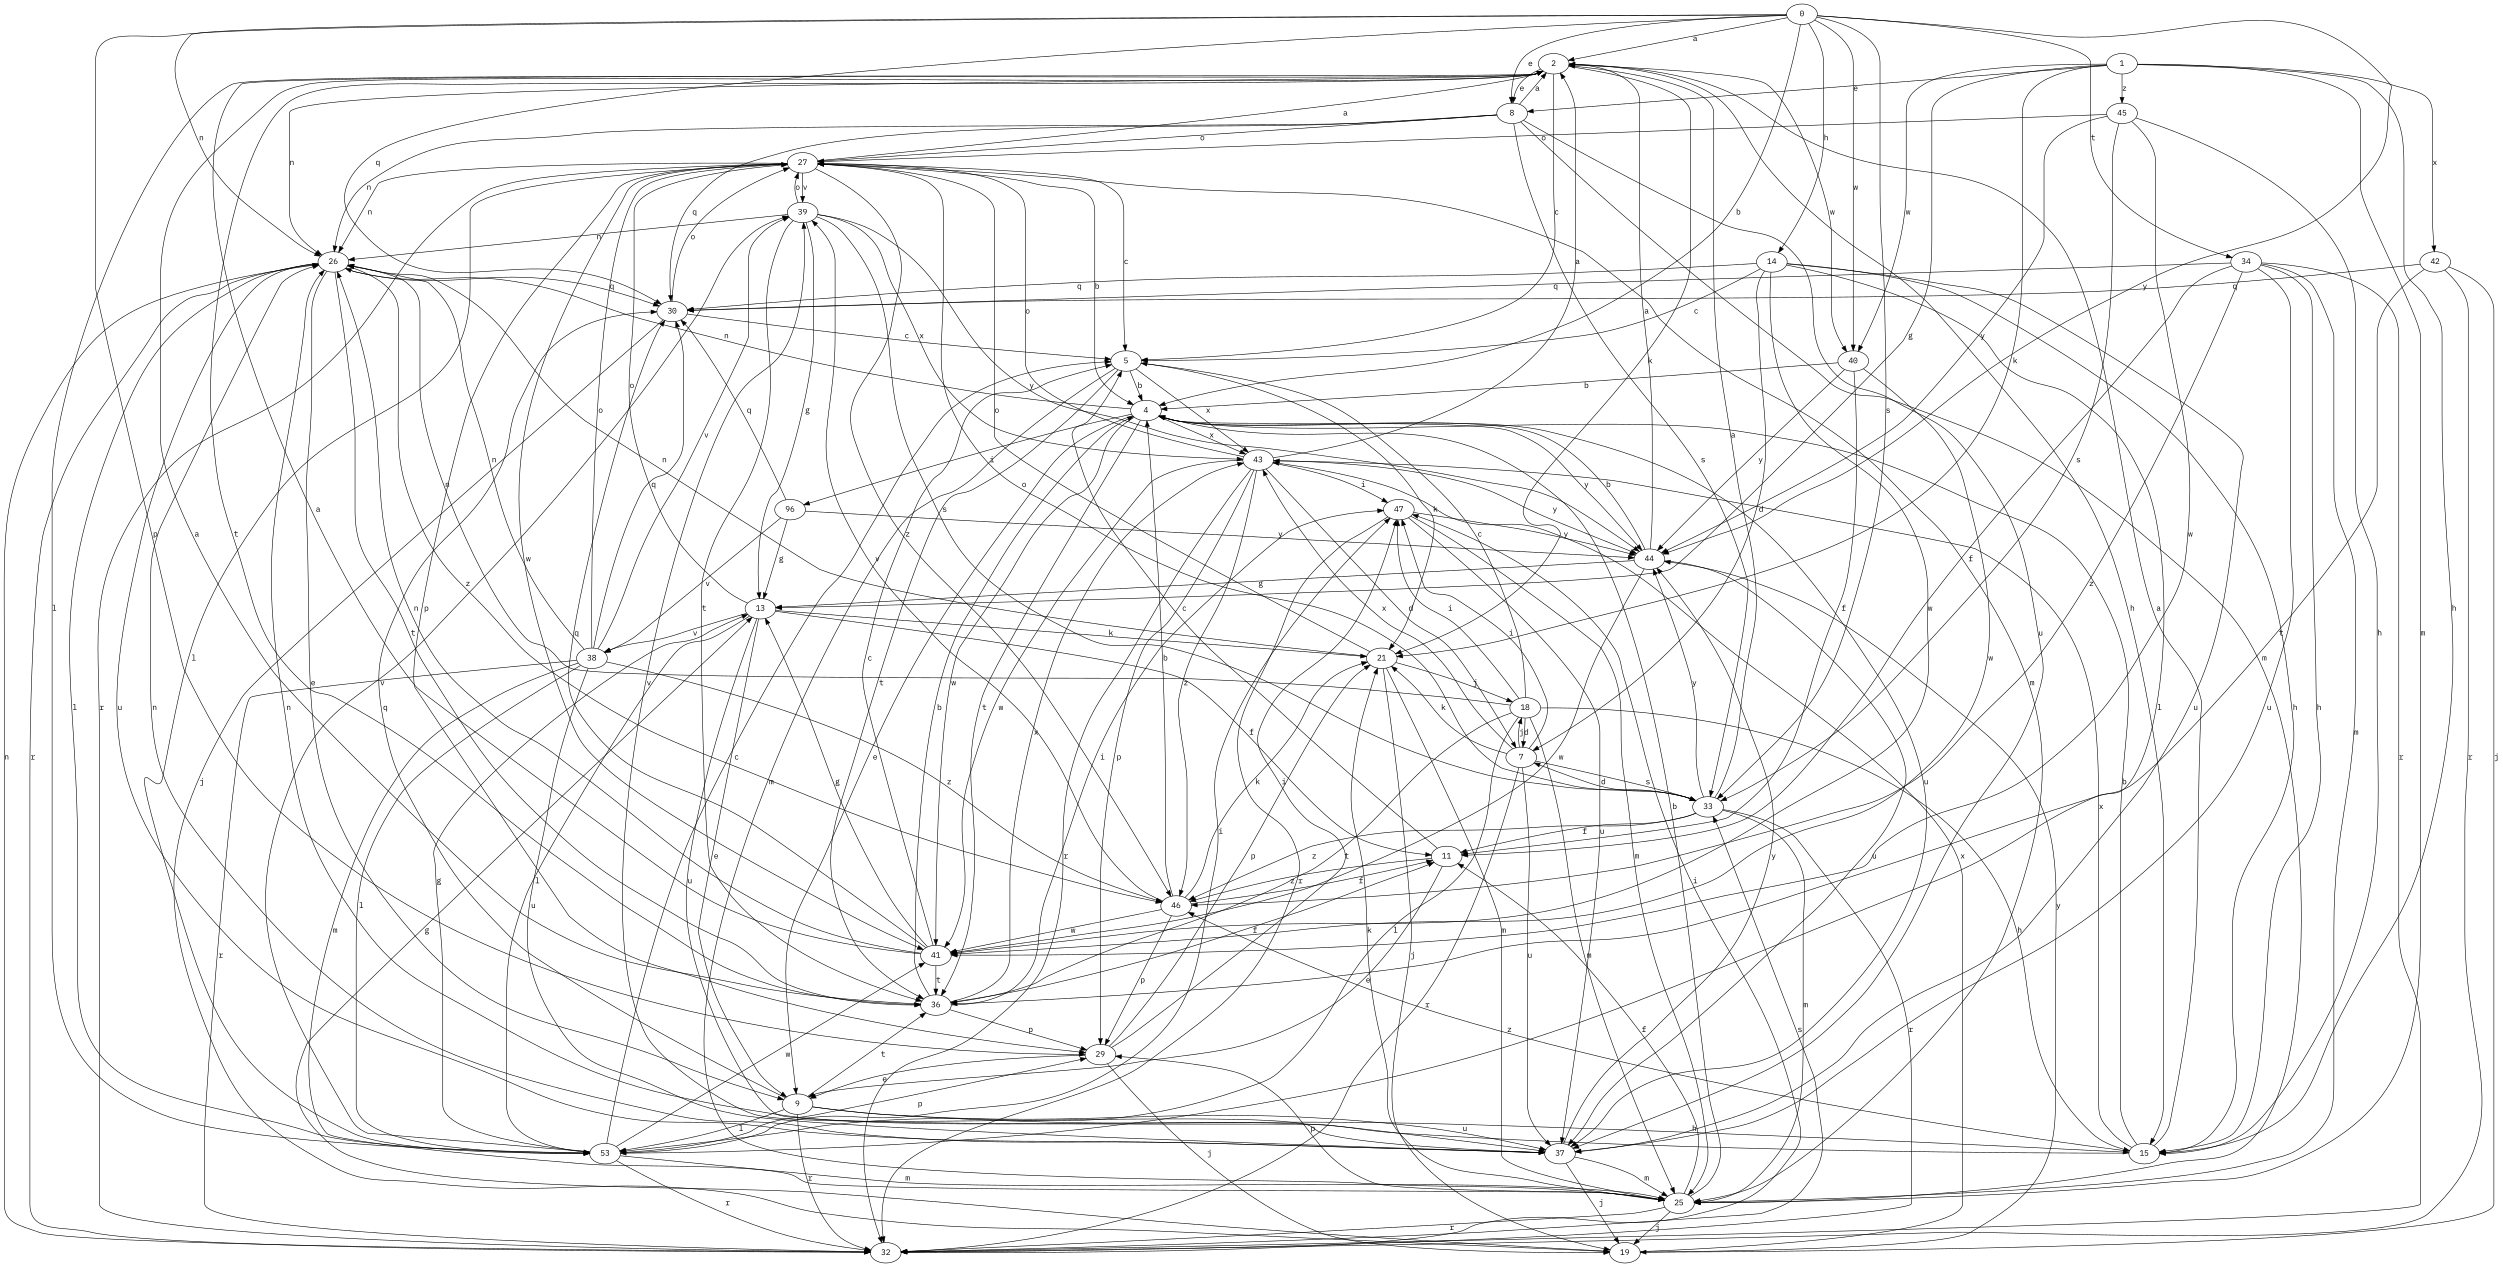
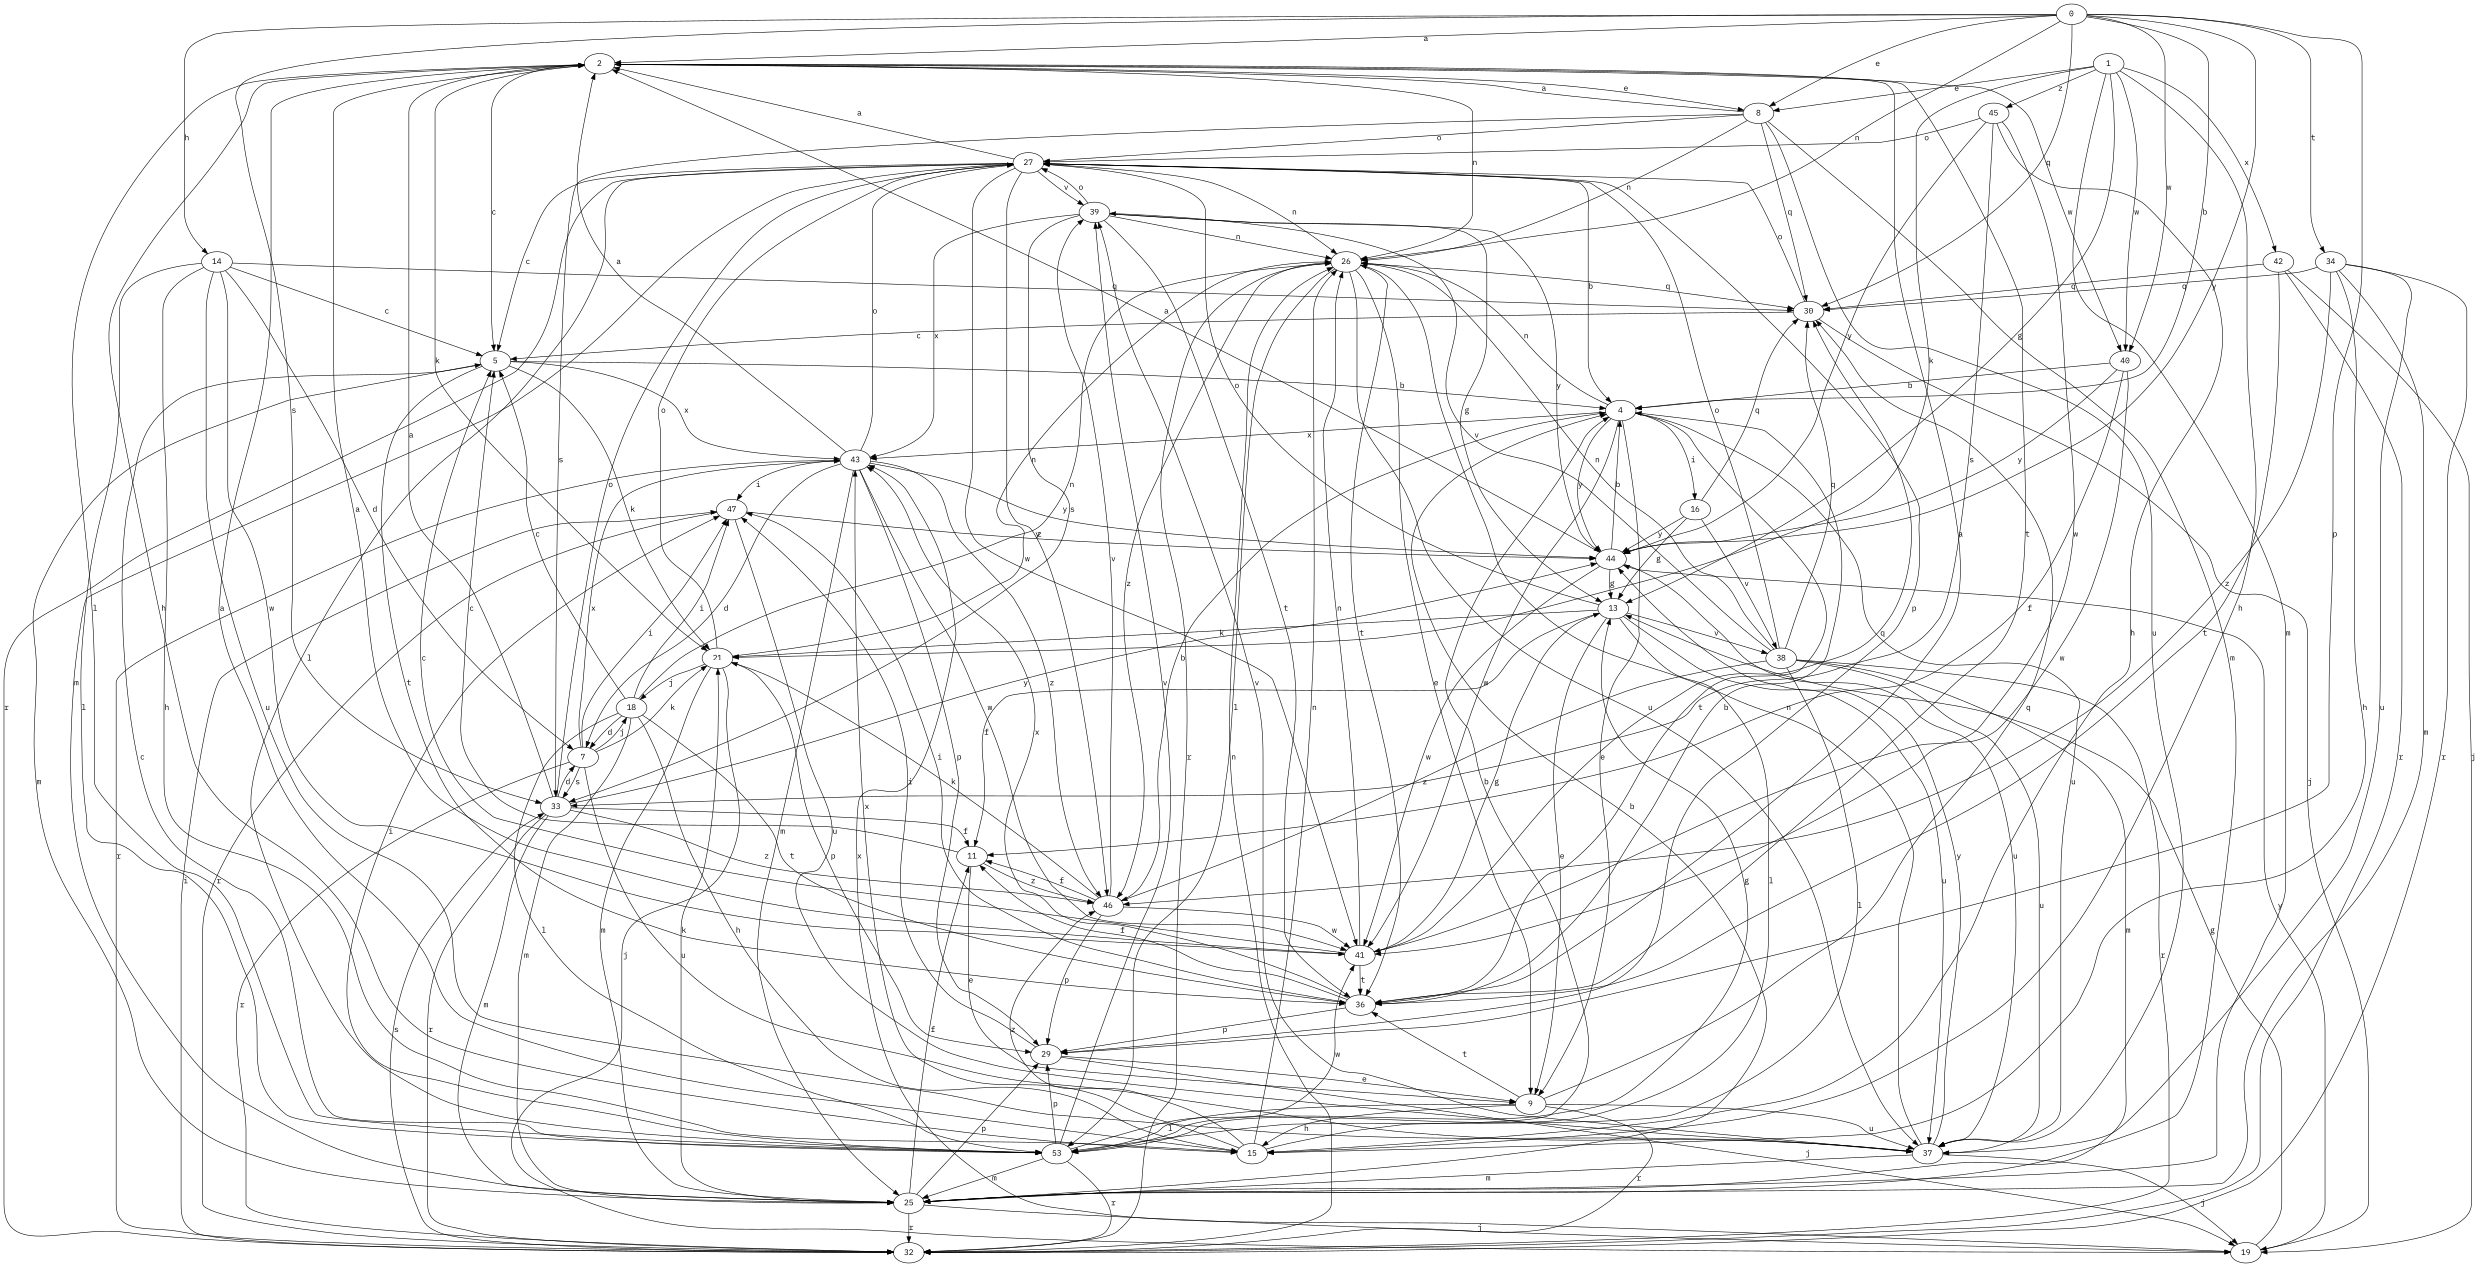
node "96": label "96" -> "16"
edge "34" -> "11": removed, label "f"
edge "47" -> "25": now "43" -> "25"
edge "29" -> "21": reversed
